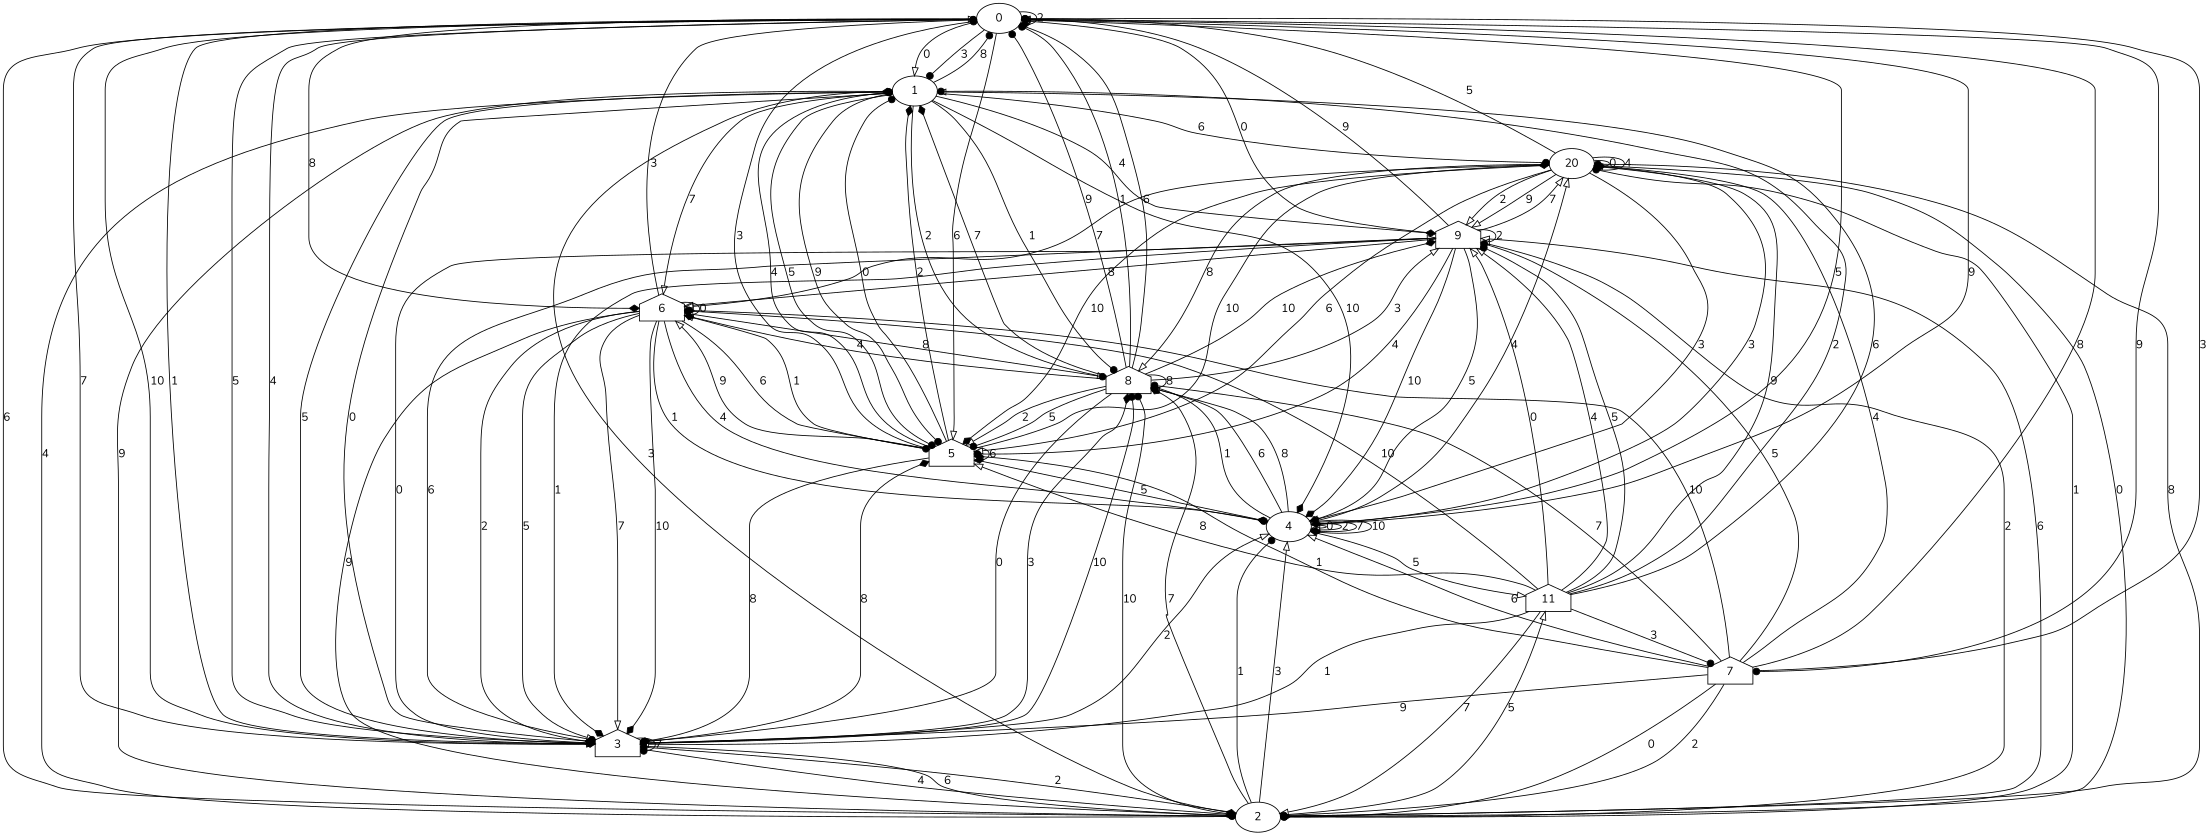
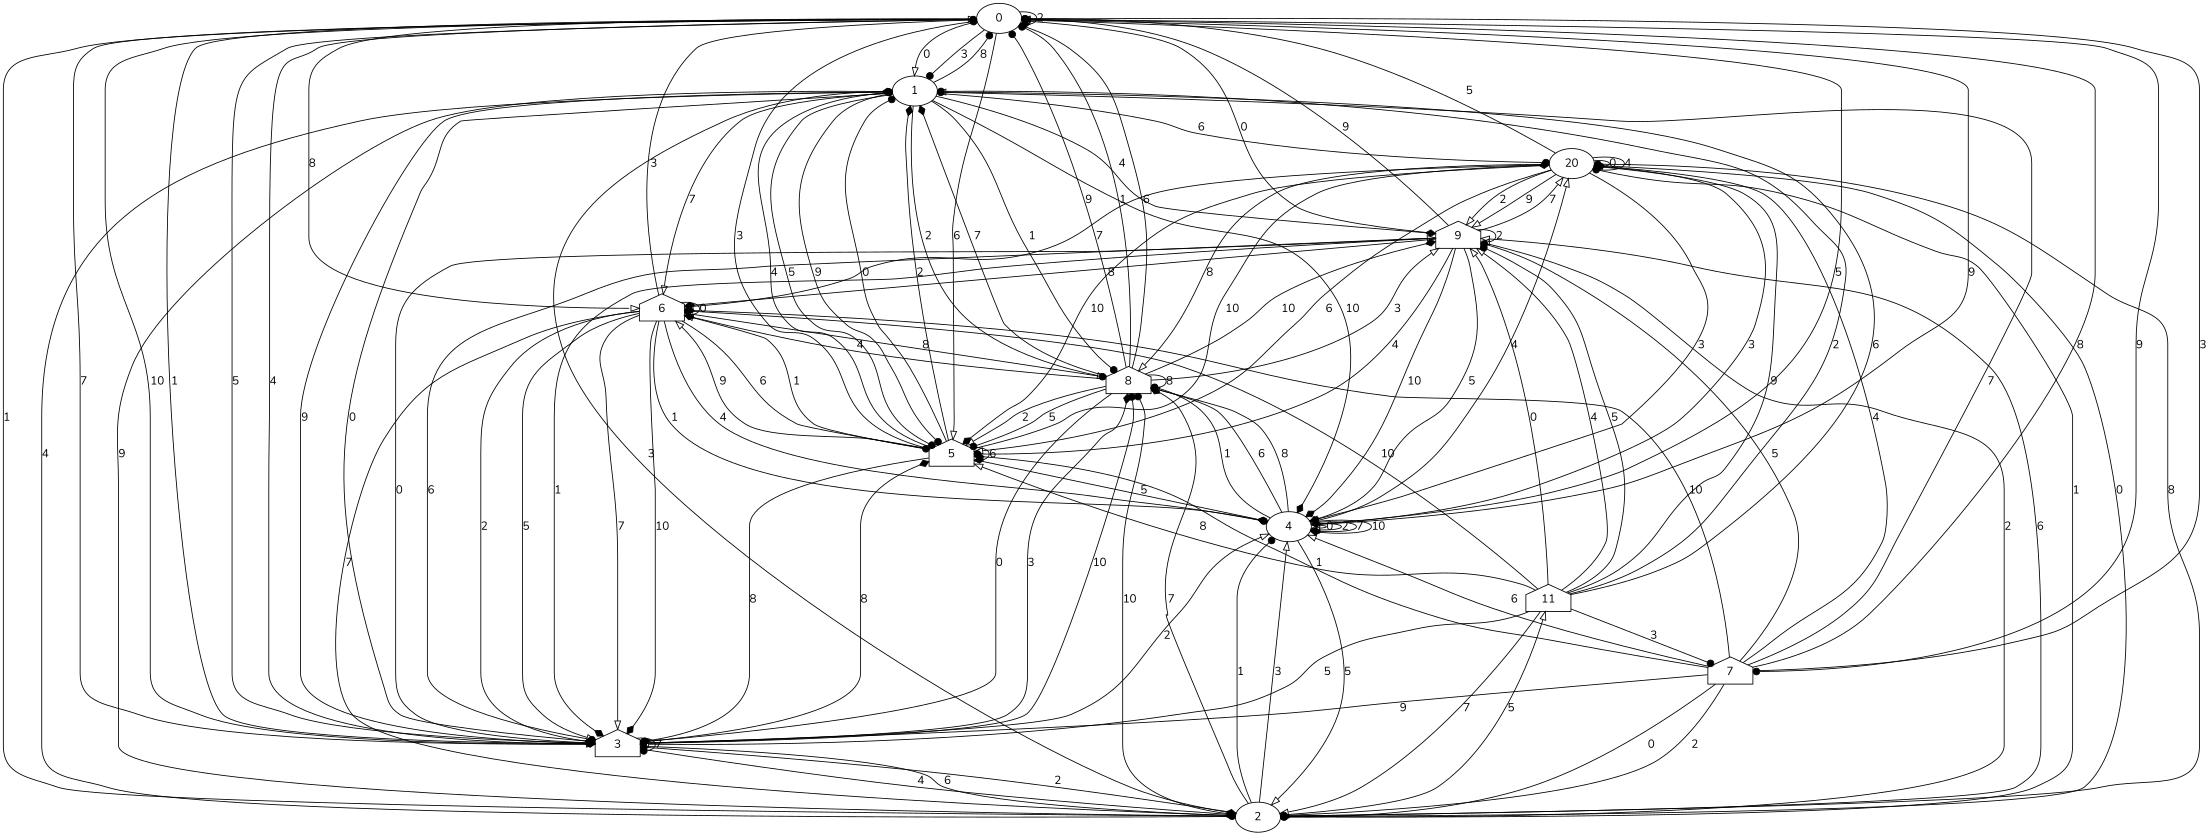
edge "0" -> "6": arrowhead diamond -> onormal
edge "9" -> "6": arrowhead onormal -> diamond
edge "0" -> "2": label "6" -> "1"
edge "3" -> "1": label "5" -> "9"
edge "7" -> "8": now "7" -> "1"
edge "6" -> "2": label "9" -> "7"
edge "4" -> "11": now "4" -> "2"
edge "11" -> "3": label "1" -> "5"
